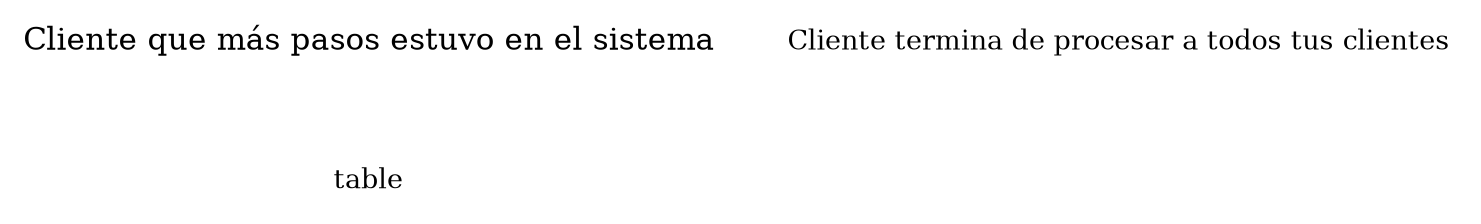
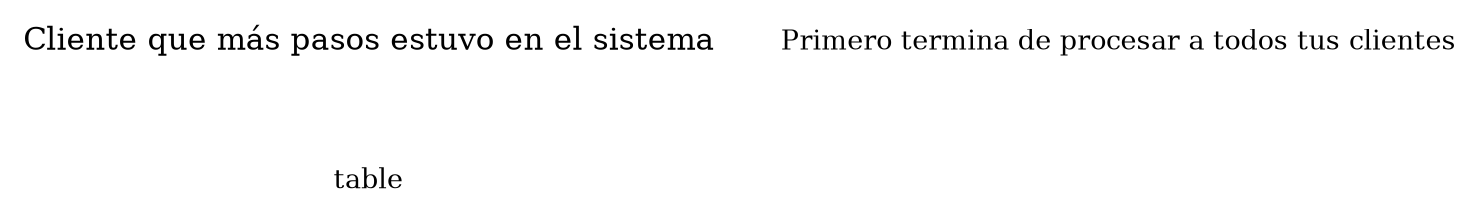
node "Cliente termina de procesar a todos tus clientes": label "Cliente termina de procesar a todos tus clientes" -> "Primero termina de procesar a todos tus clientes"
